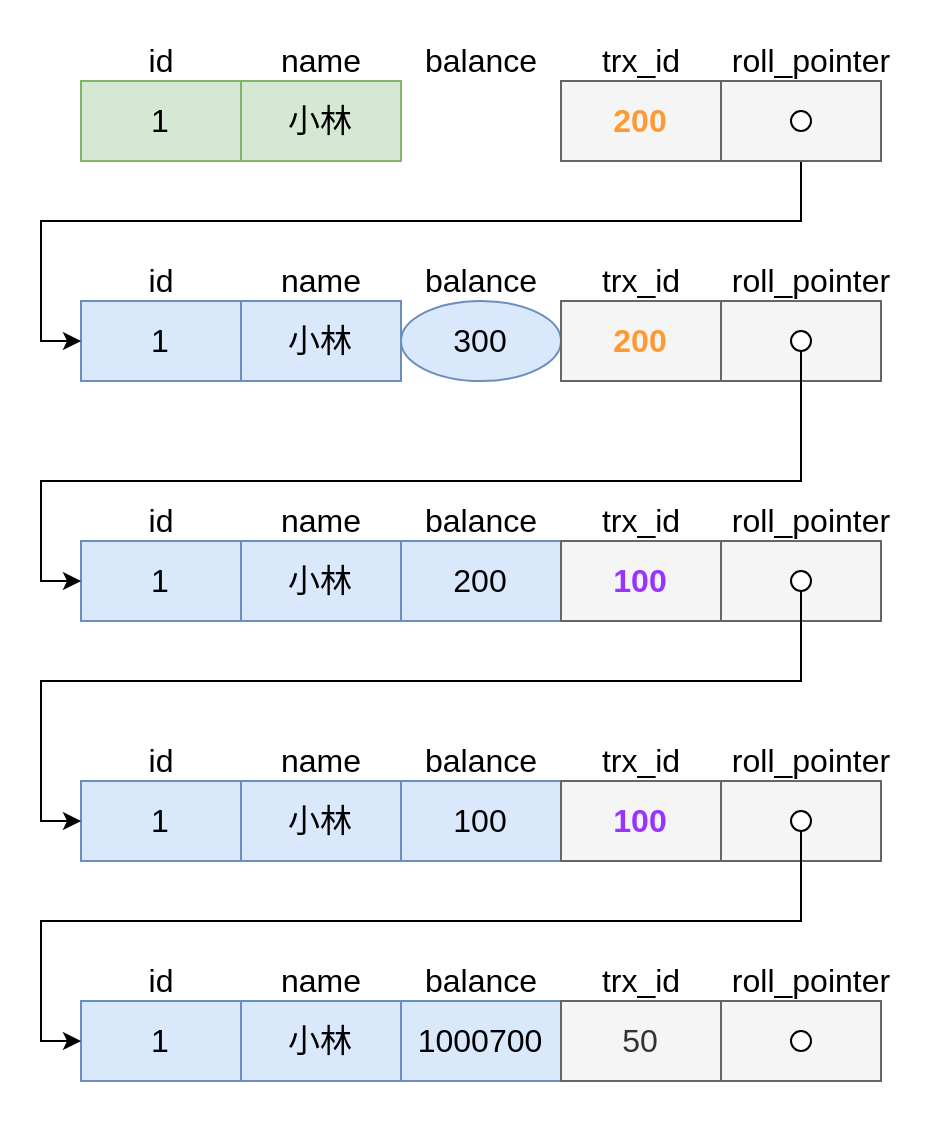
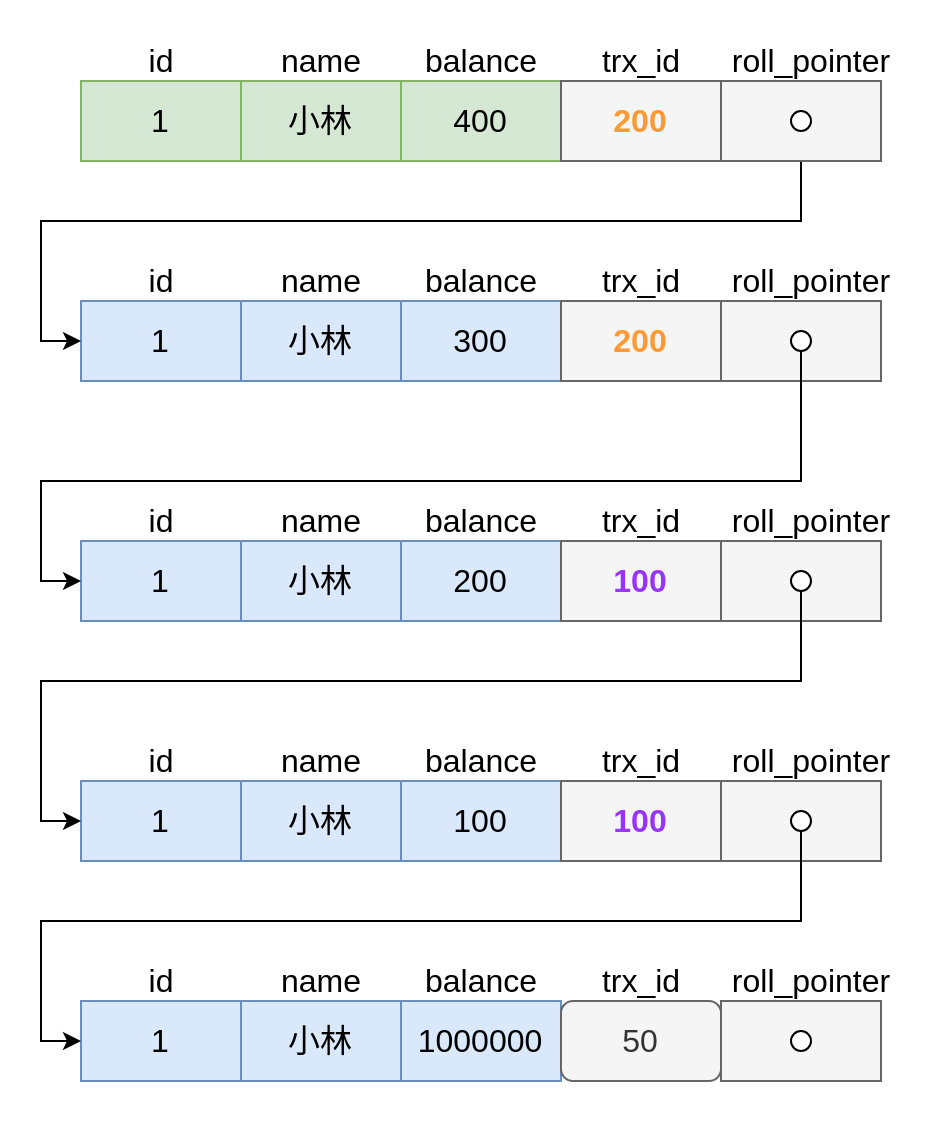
node "400": added
node "300": shape ellipse -> rectangle
node "1000700": label "1000700" -> "1000000"
node "50": shape rectangle -> rounded rectangle
